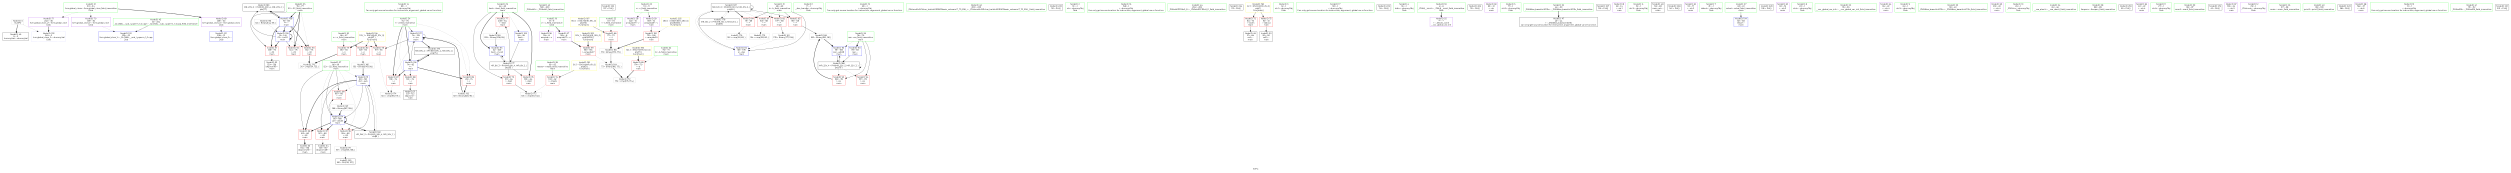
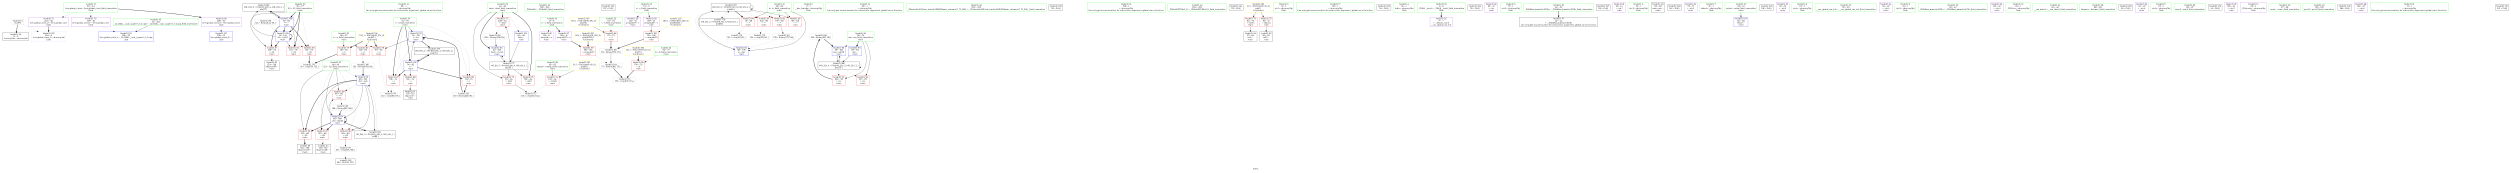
node "NodeID: 2": removed
node "NodeID: 41": removed
edge "NodeID: 83" -> "NodeID: 168": removed
